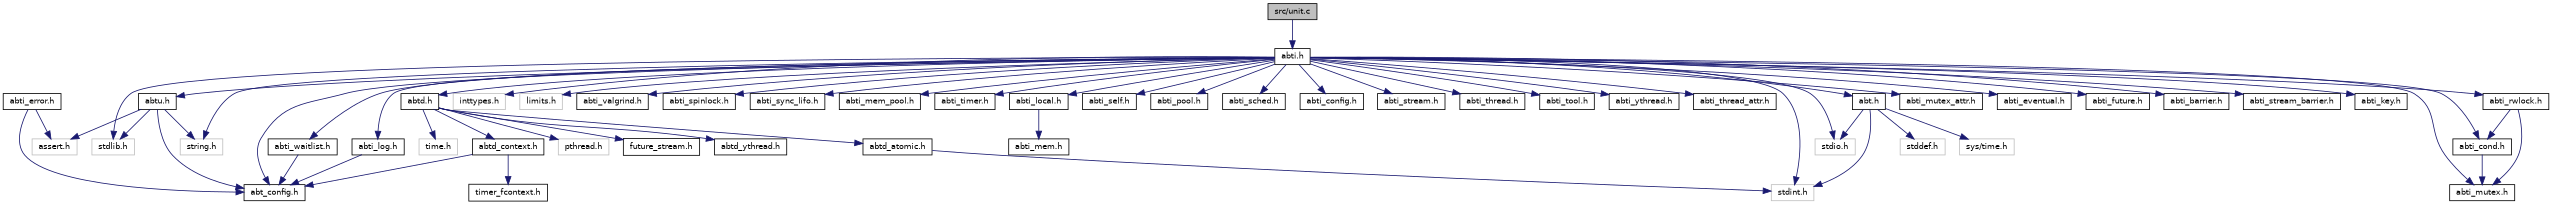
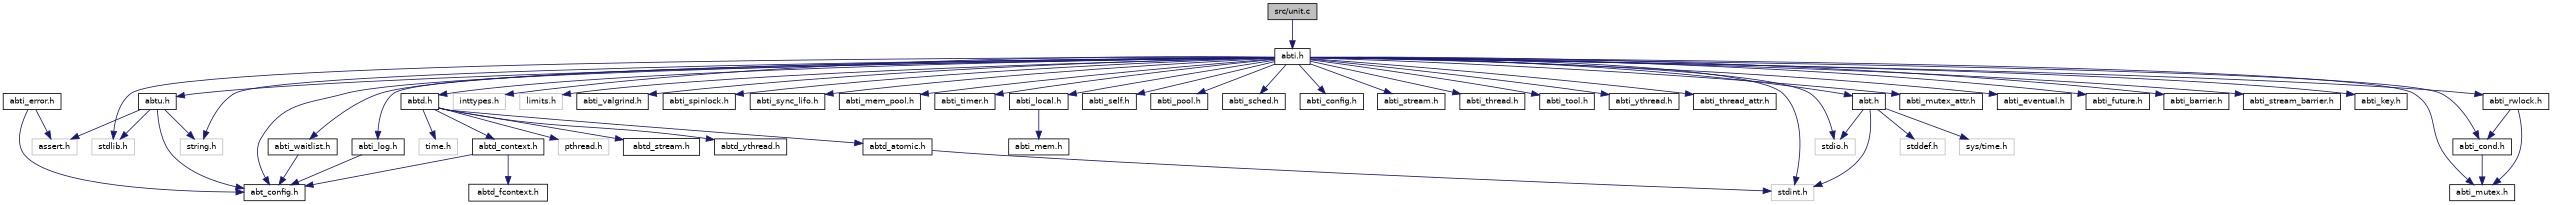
node "future_stream.h": label "future_stream.h" -> "abtd_stream.h"
node "timer_fcontext.h": label "timer_fcontext.h" -> "abtd_fcontext.h"
